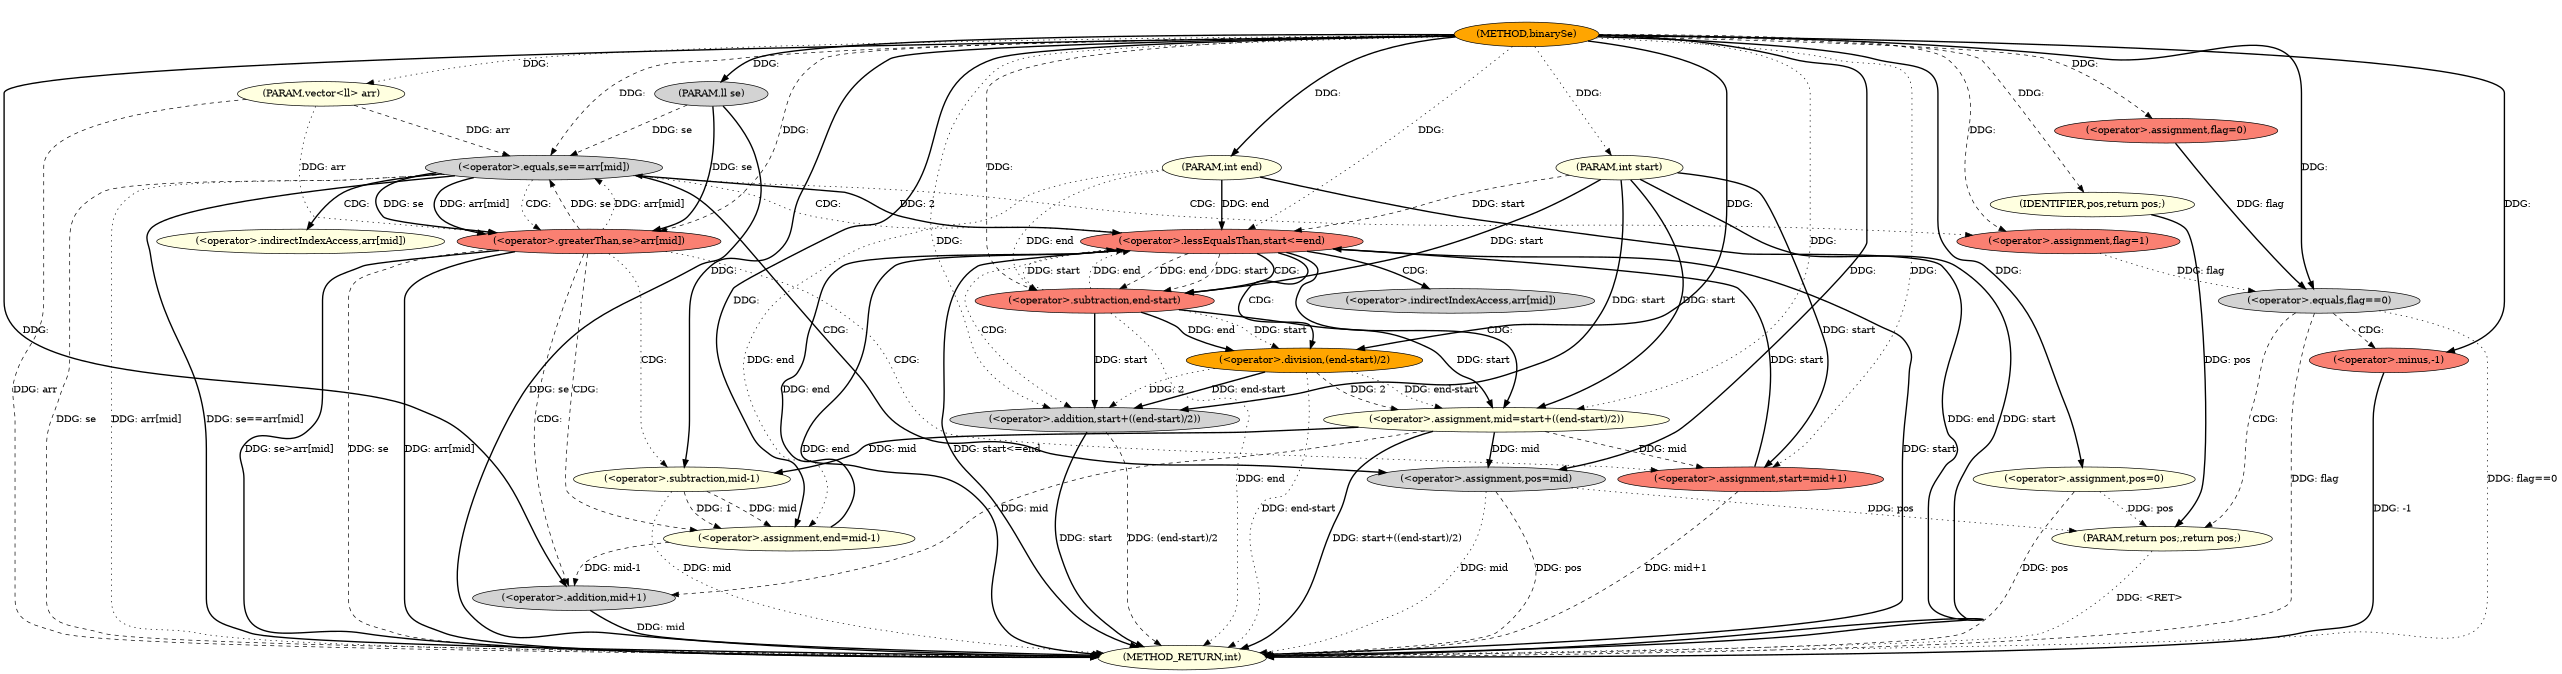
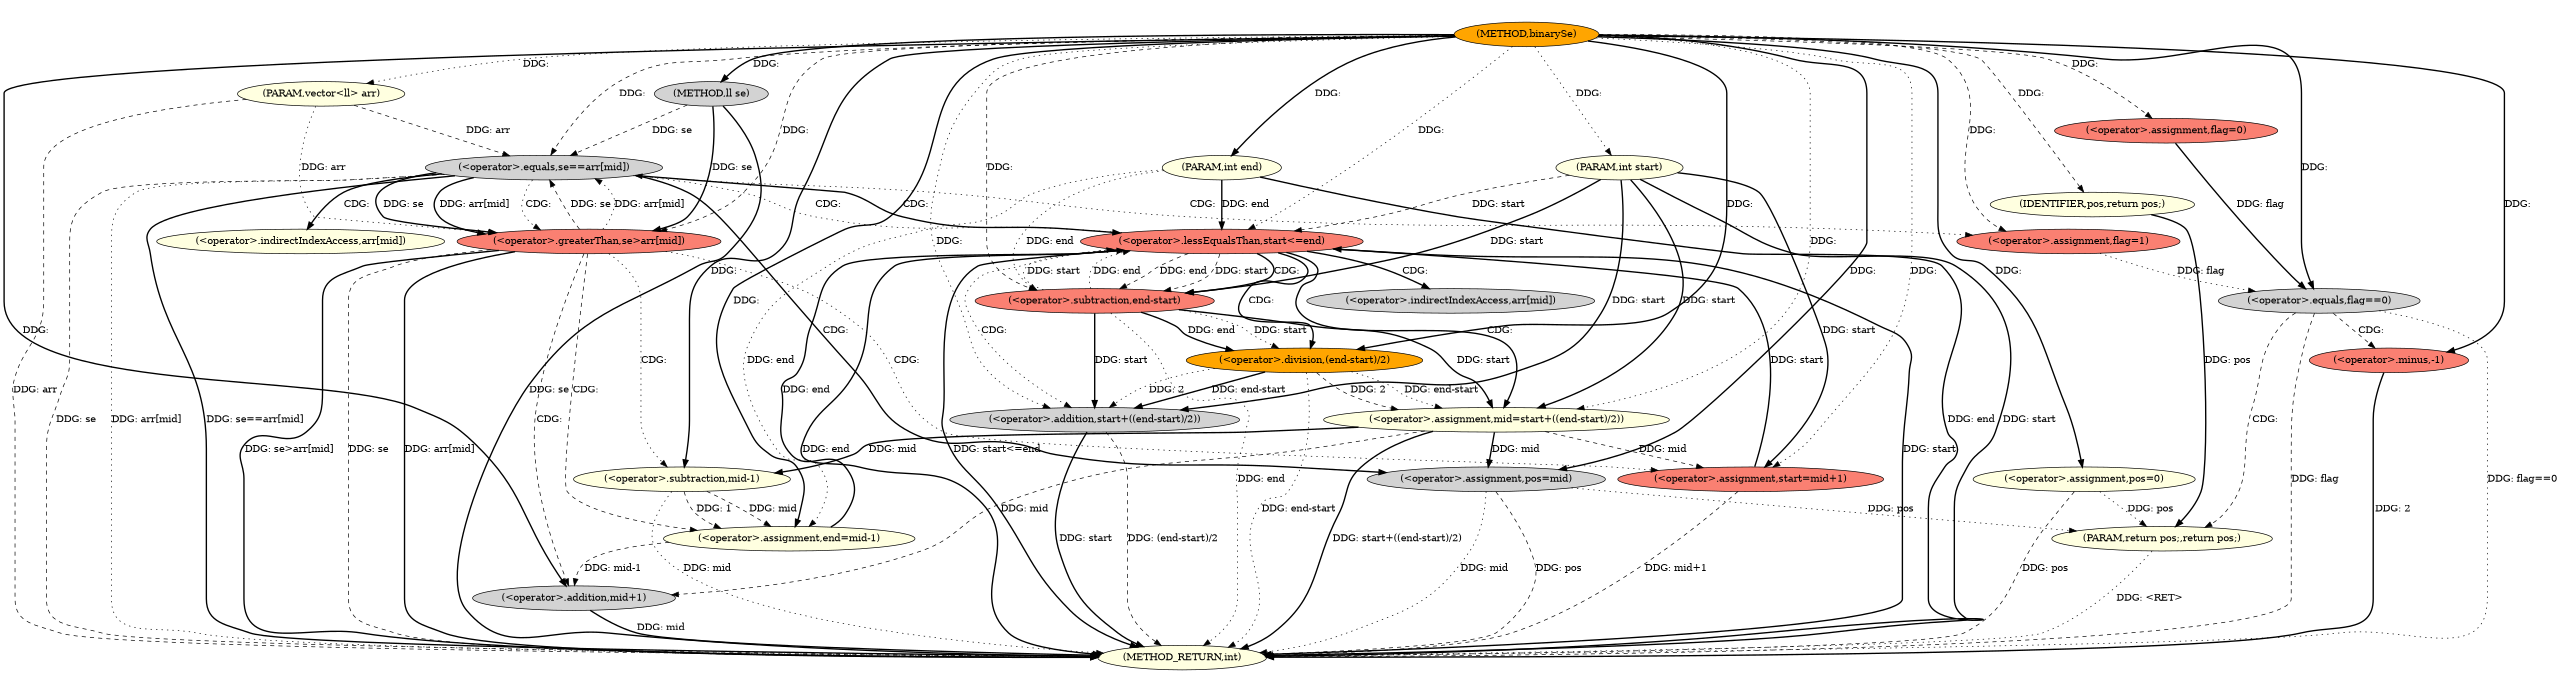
node "(PARAM,ll se)": label "(PARAM,ll se)" -> "(METHOD,ll se)"
edge "(<operator>.equals,se==arr[mid])" -> "(<operator>.lessEqualsThan,start<=end)": label "DDG: 2" -> "CDG: "
edge "(<operator>.minus,-1)" -> "(METHOD_RETURN,int)": label "DDG: -1" -> "DDG: 2"
